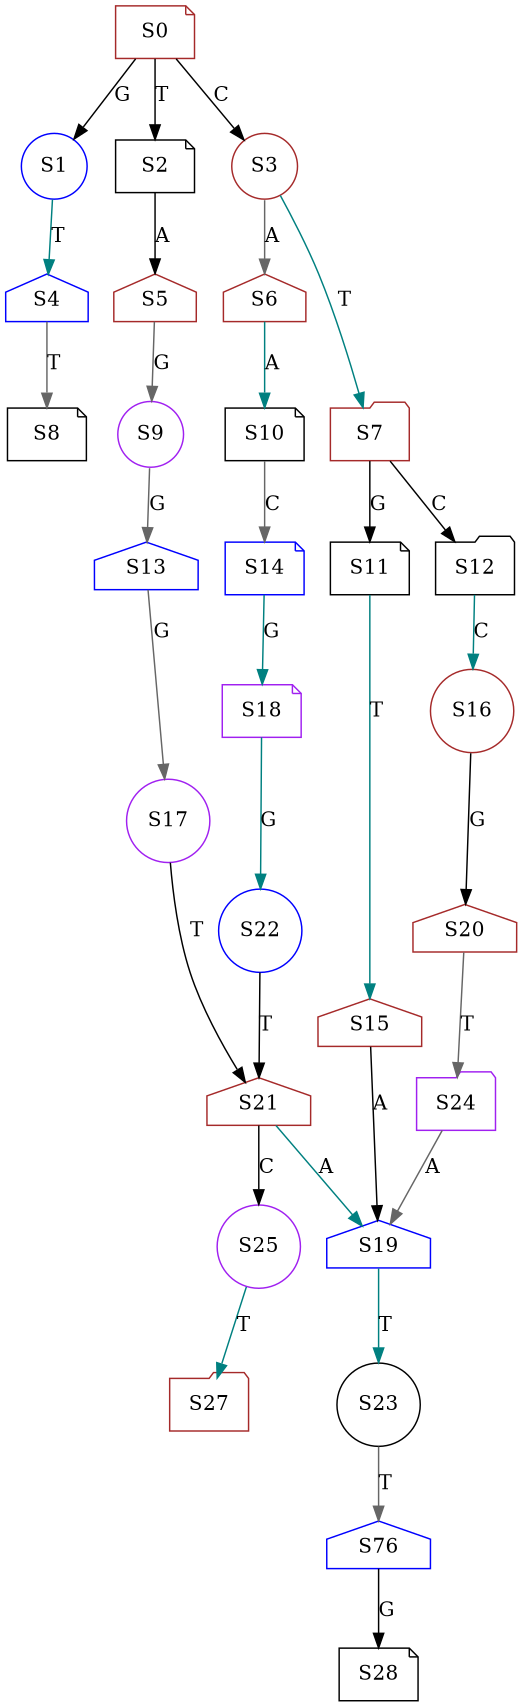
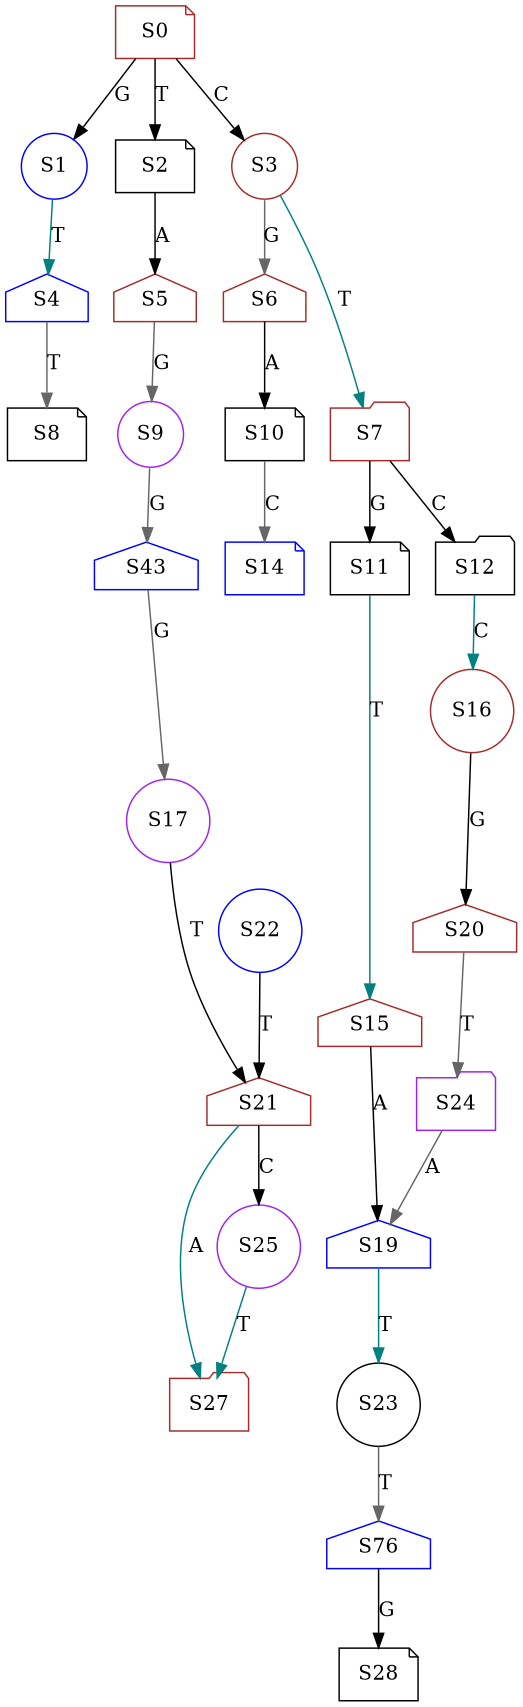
edge "S3" -> "S6": label "A" -> "G"
edge "S6" -> "S10": color teal -> black
node "S13": label "S13" -> "S43"
node "S18": removed
edge "S21" -> "S19": now "S21" -> "S27"
